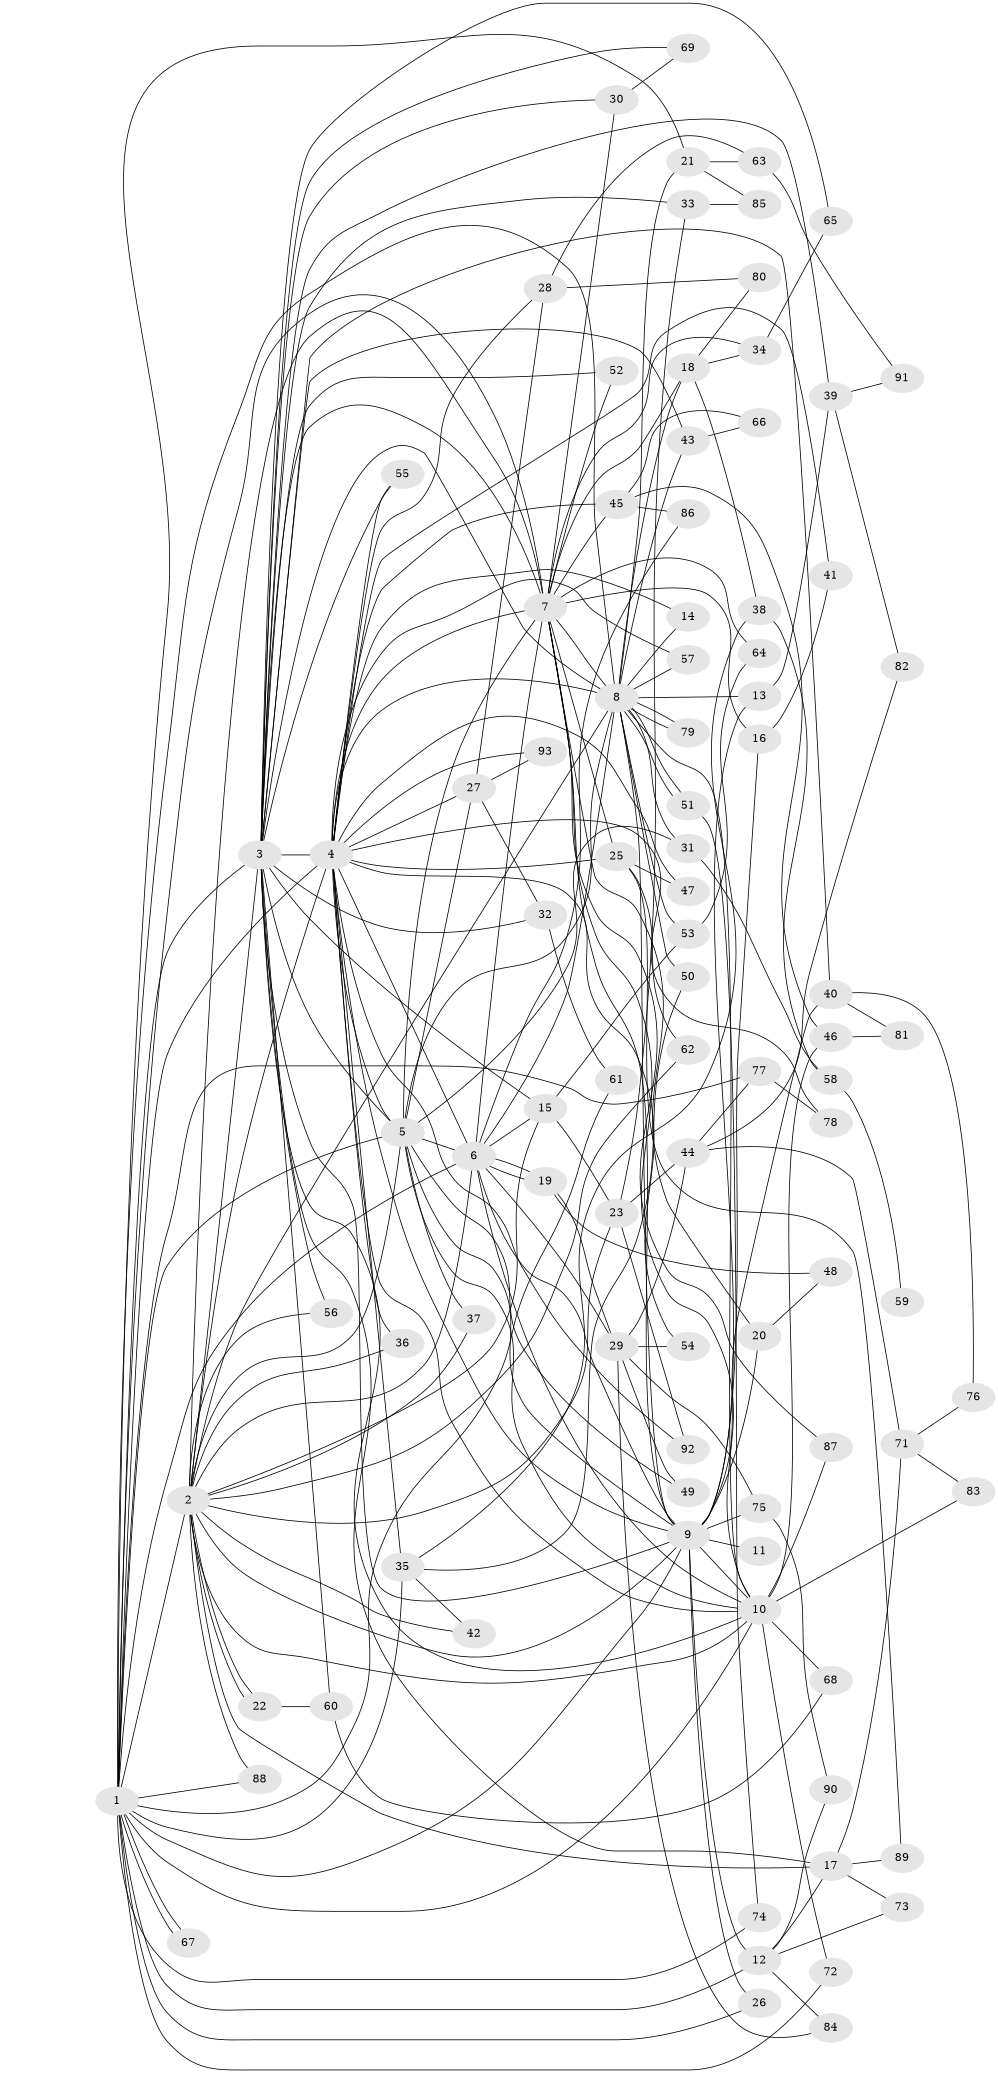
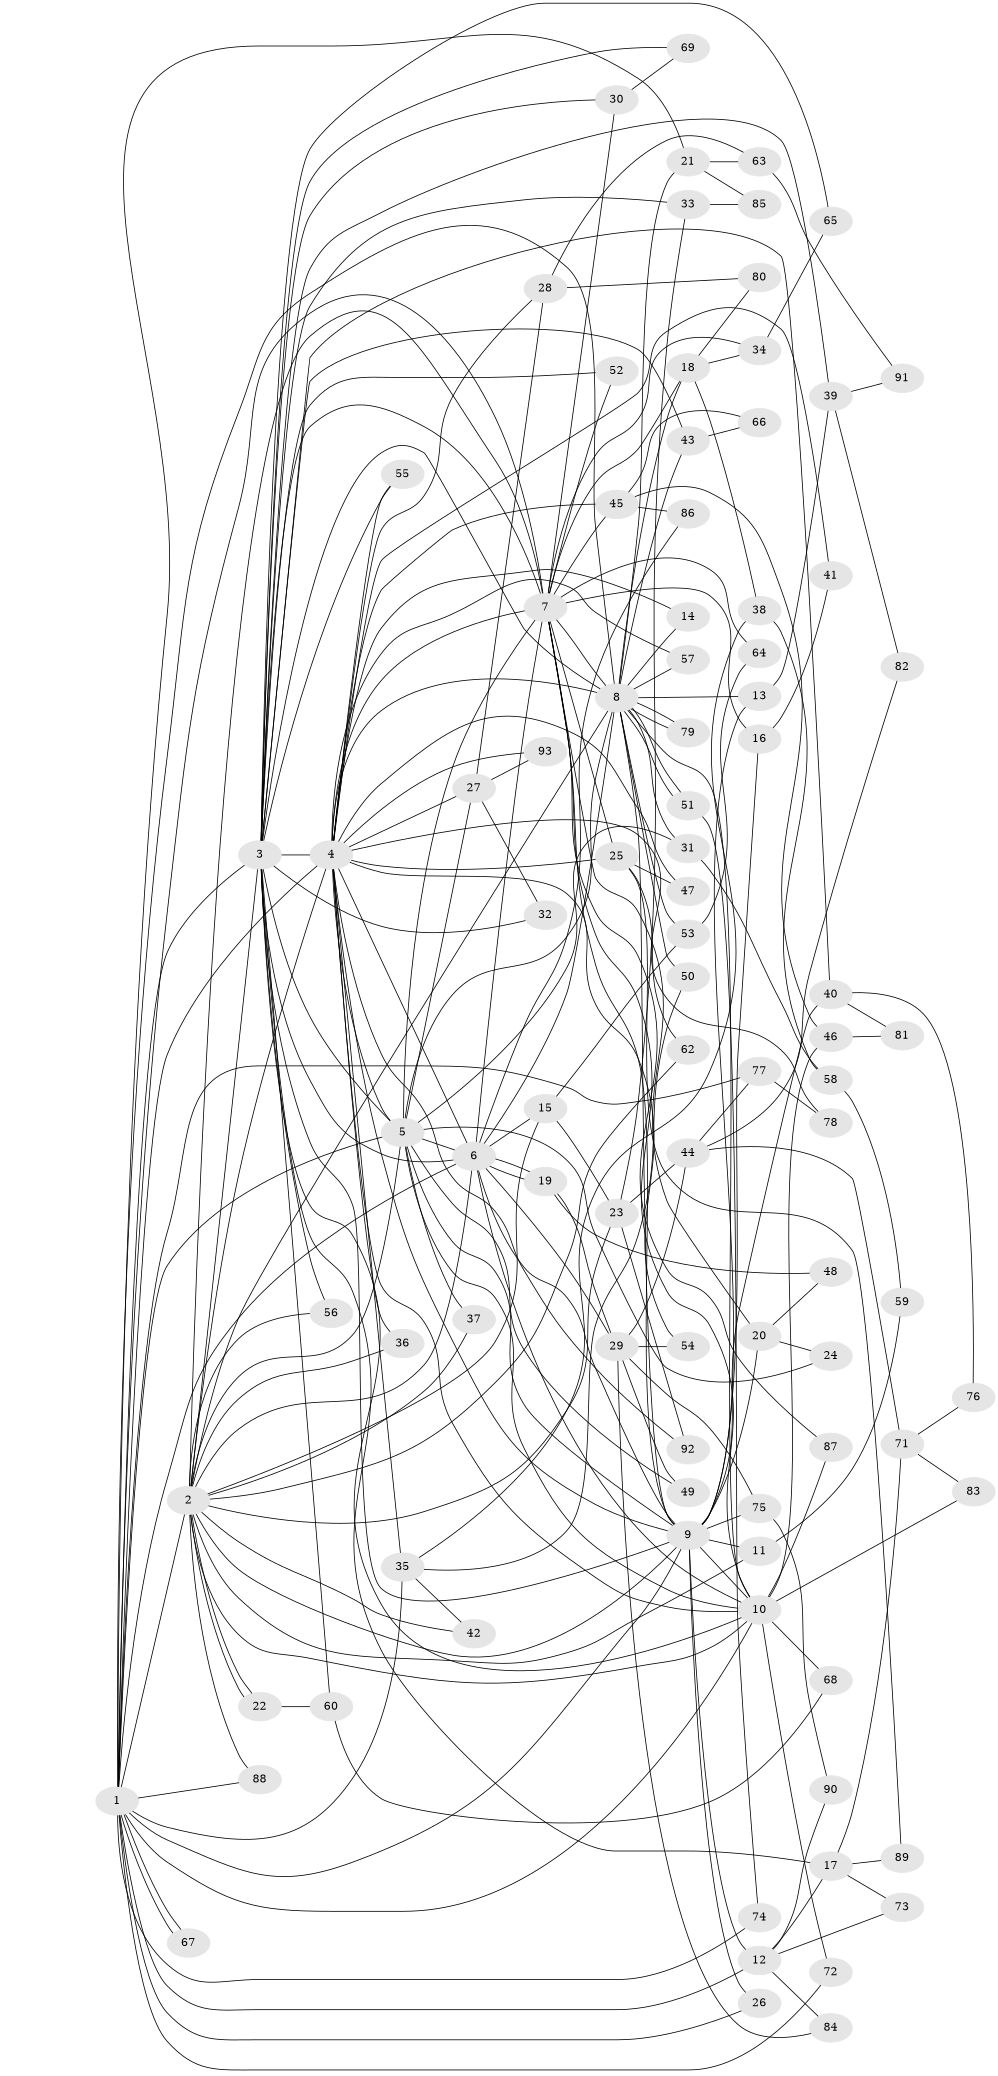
edge "3" -- "15": now "3" -- "6"
node "61": removed
node "24": added
edge "59" -- "11": added
edge "2" -- "17": now "2" -- "11"
